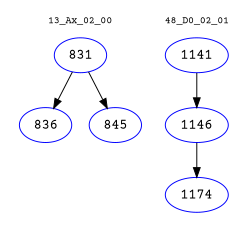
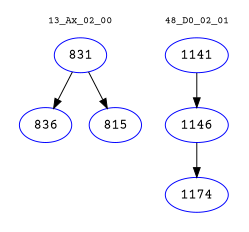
node "845": label "845" -> "815"
